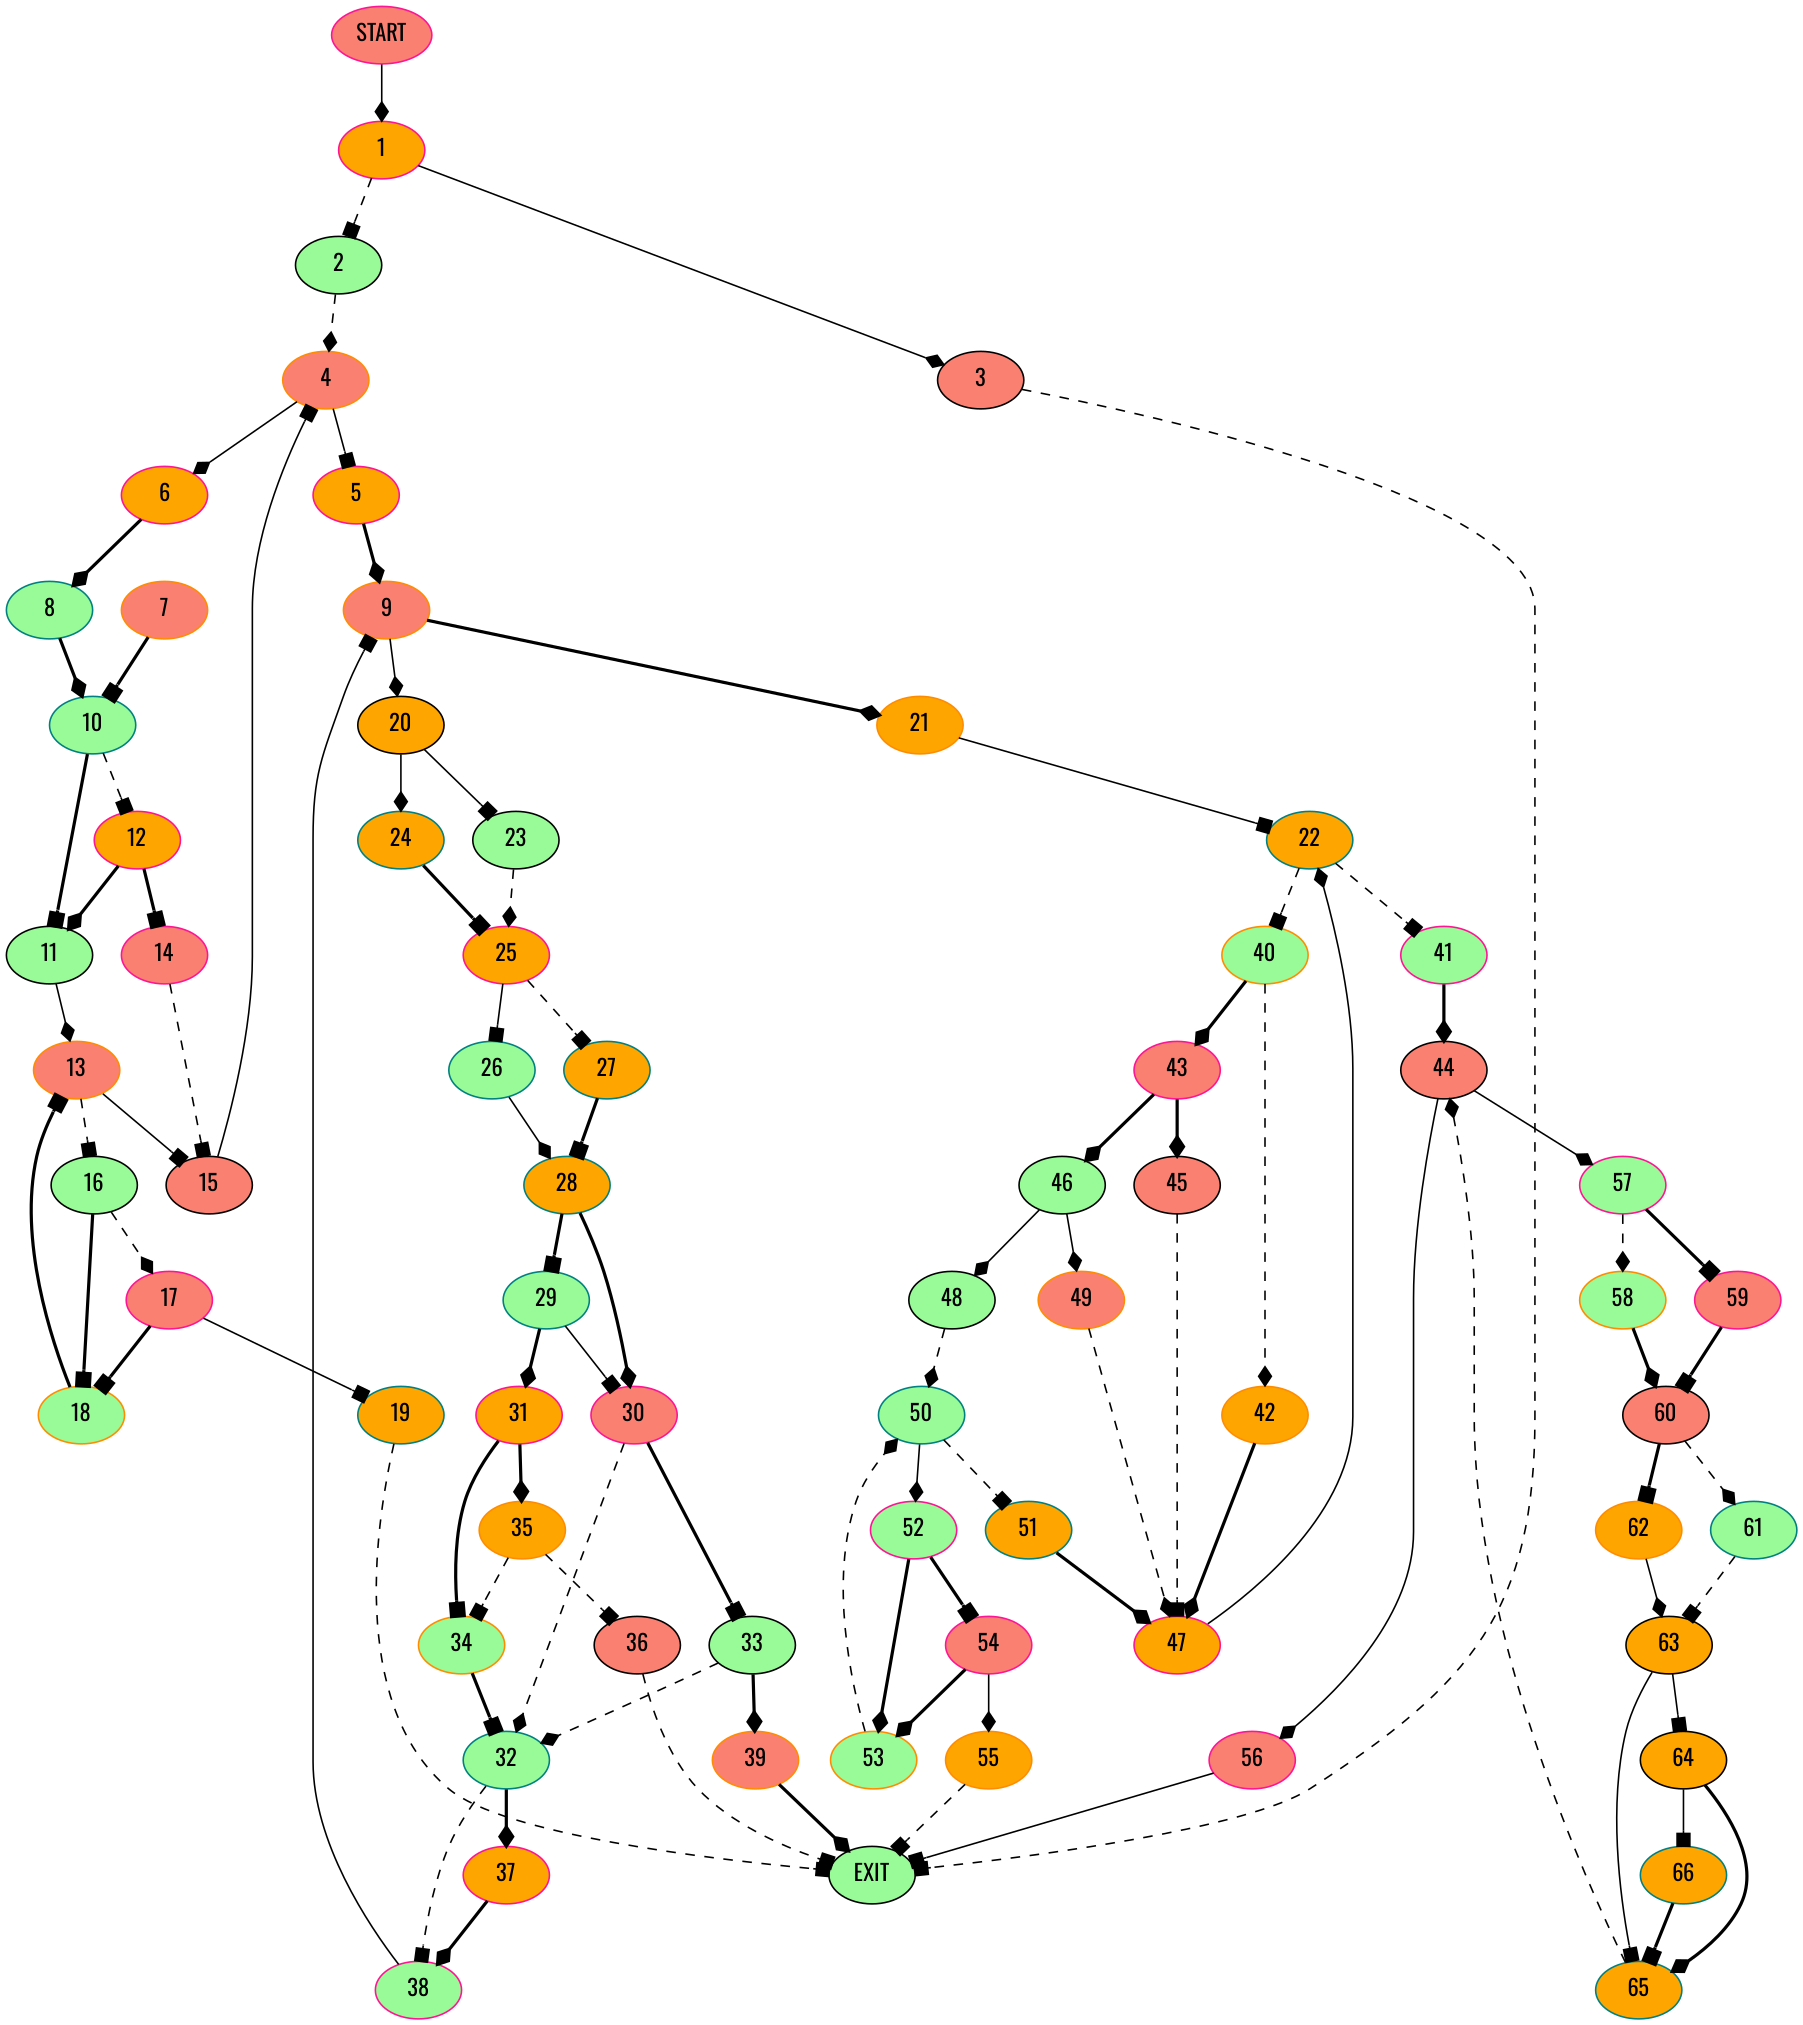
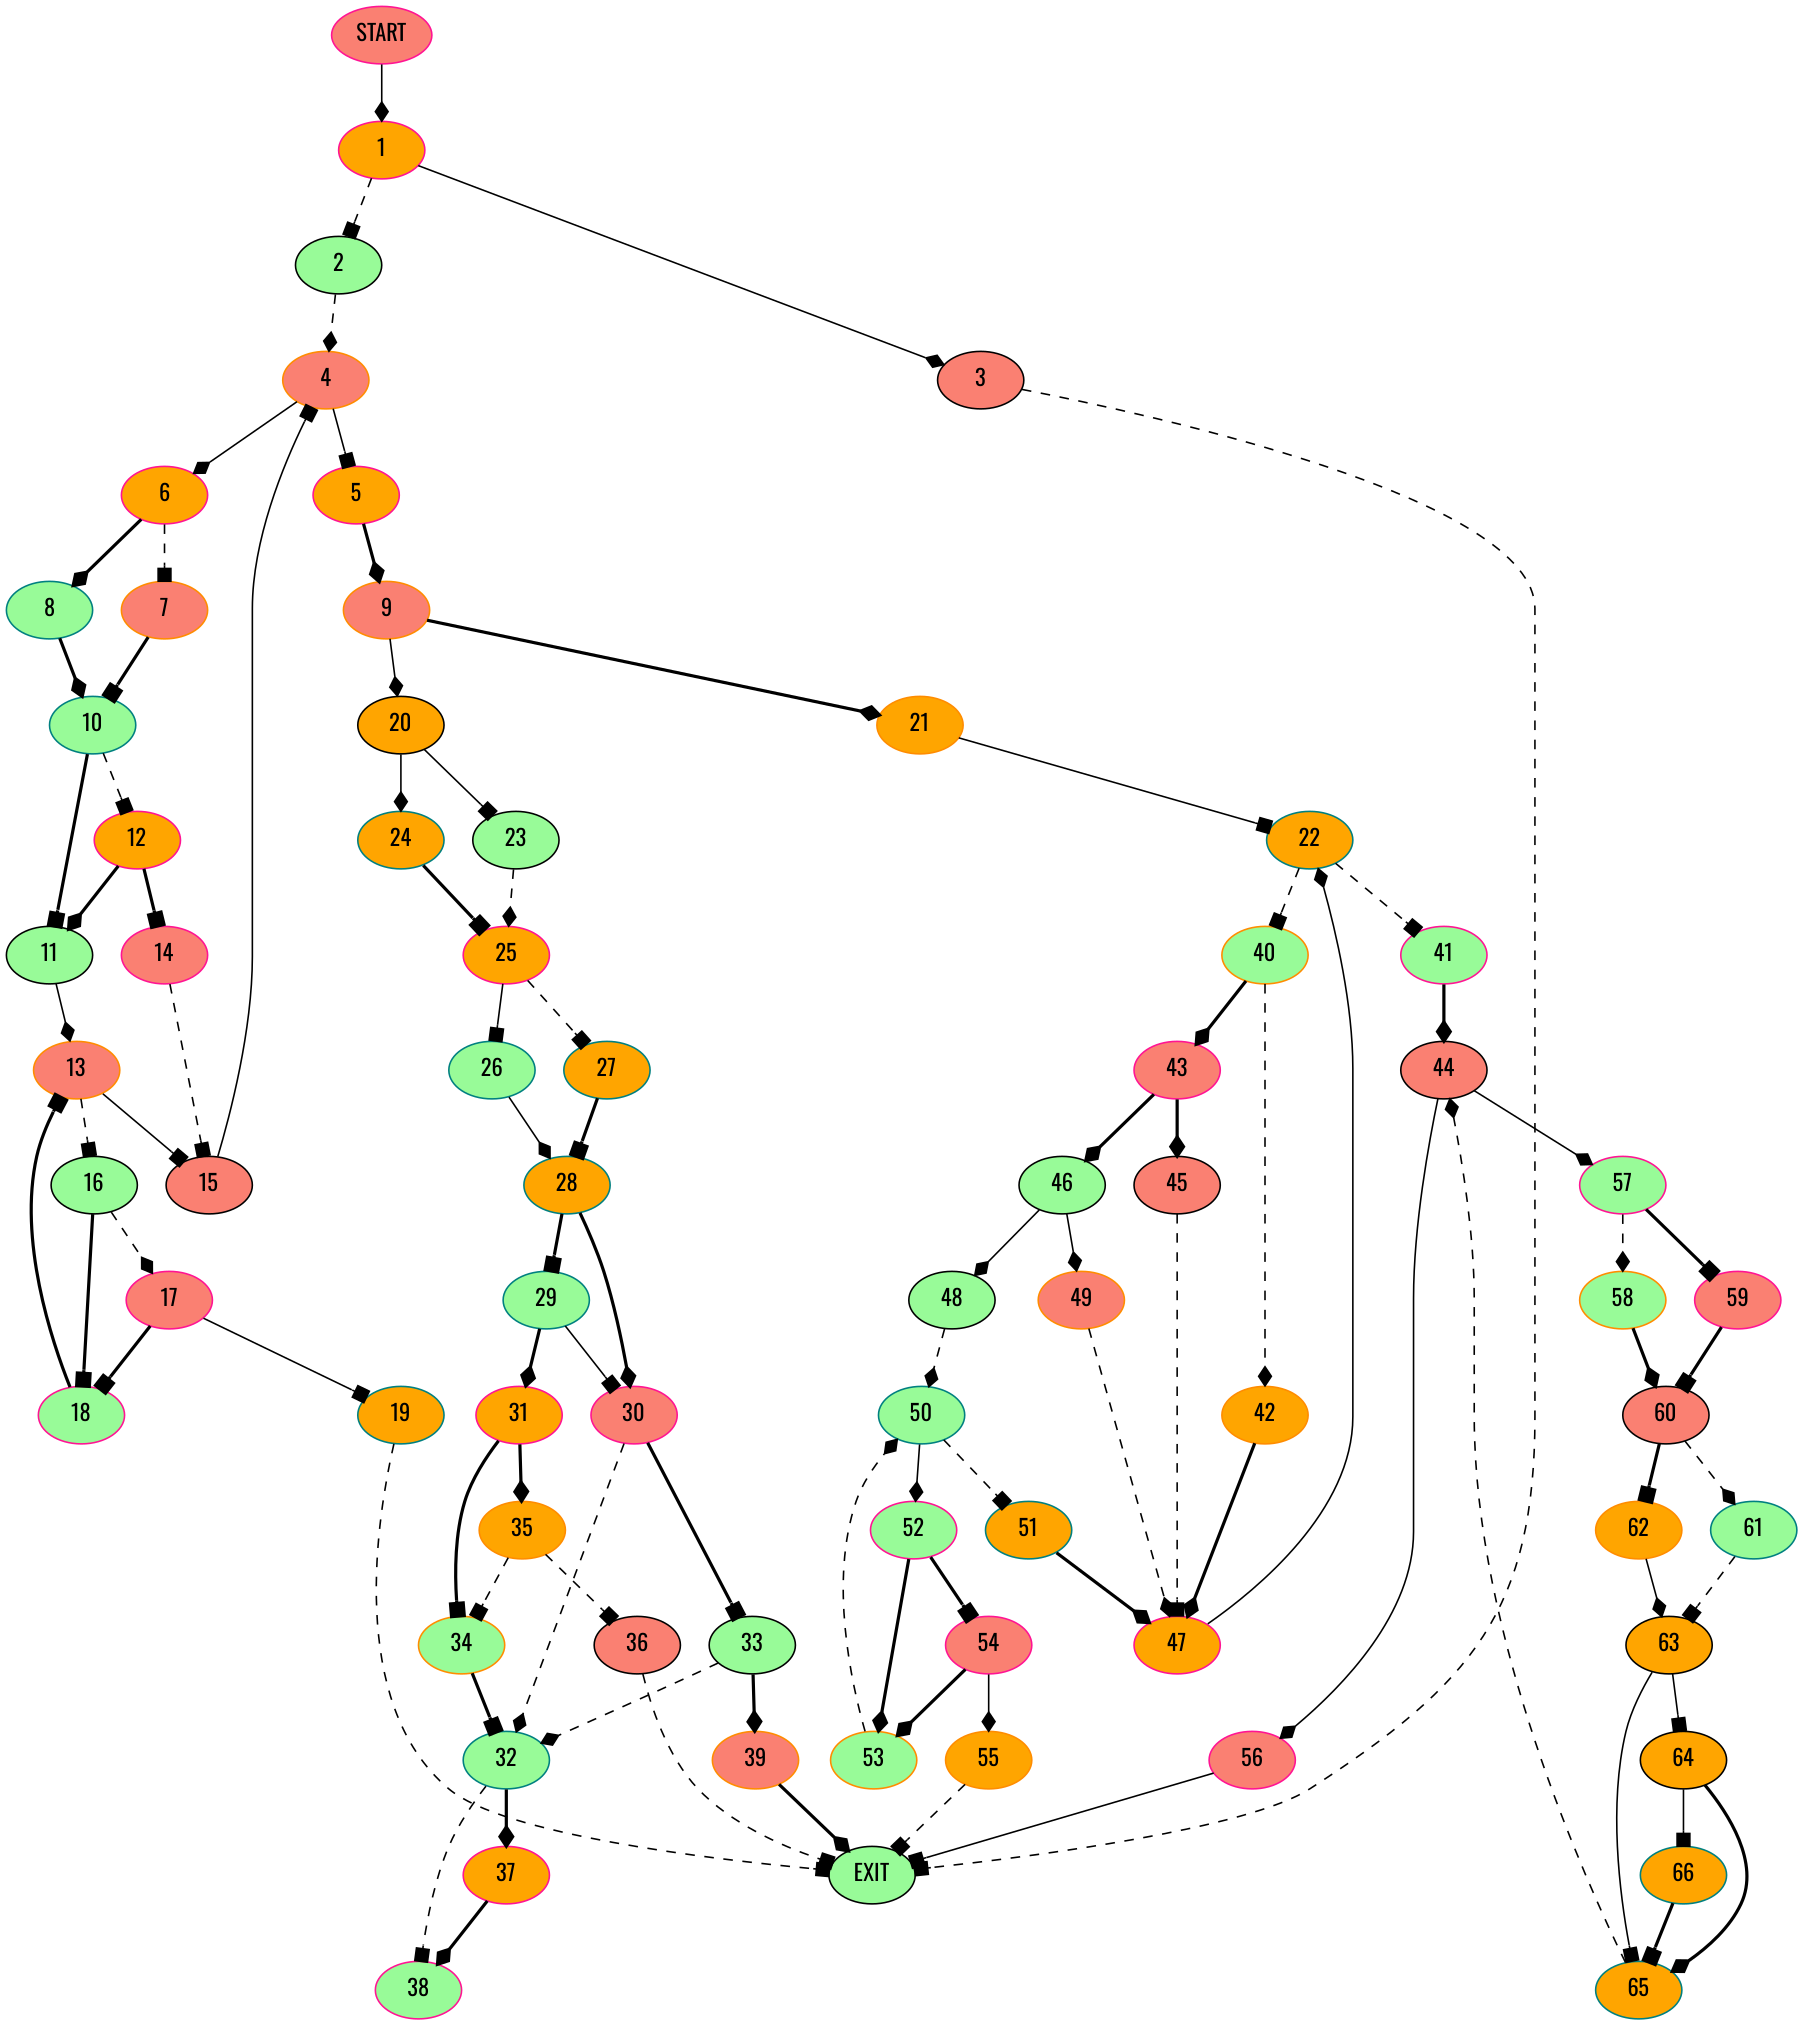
edge "6" -> "7": added
edge "38" -> "9": removed
node "18": color darkorange -> deeppink
